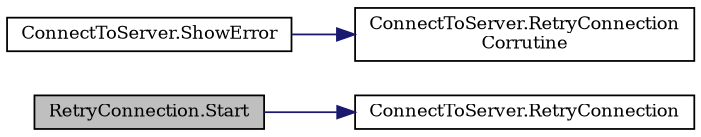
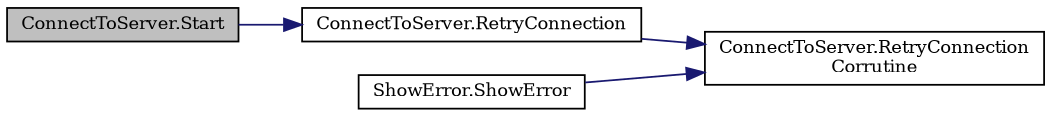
node "ConnectToServer.ShowError": label "ConnectToServer.ShowError" -> "ShowError.ShowError"
edge "ConnectToServer.RetryConnection" -> "ConnectToServer.RetryConnection Corrutine": added
node "RetryConnection.Start": label "RetryConnection.Start" -> "ConnectToServer.Start"
